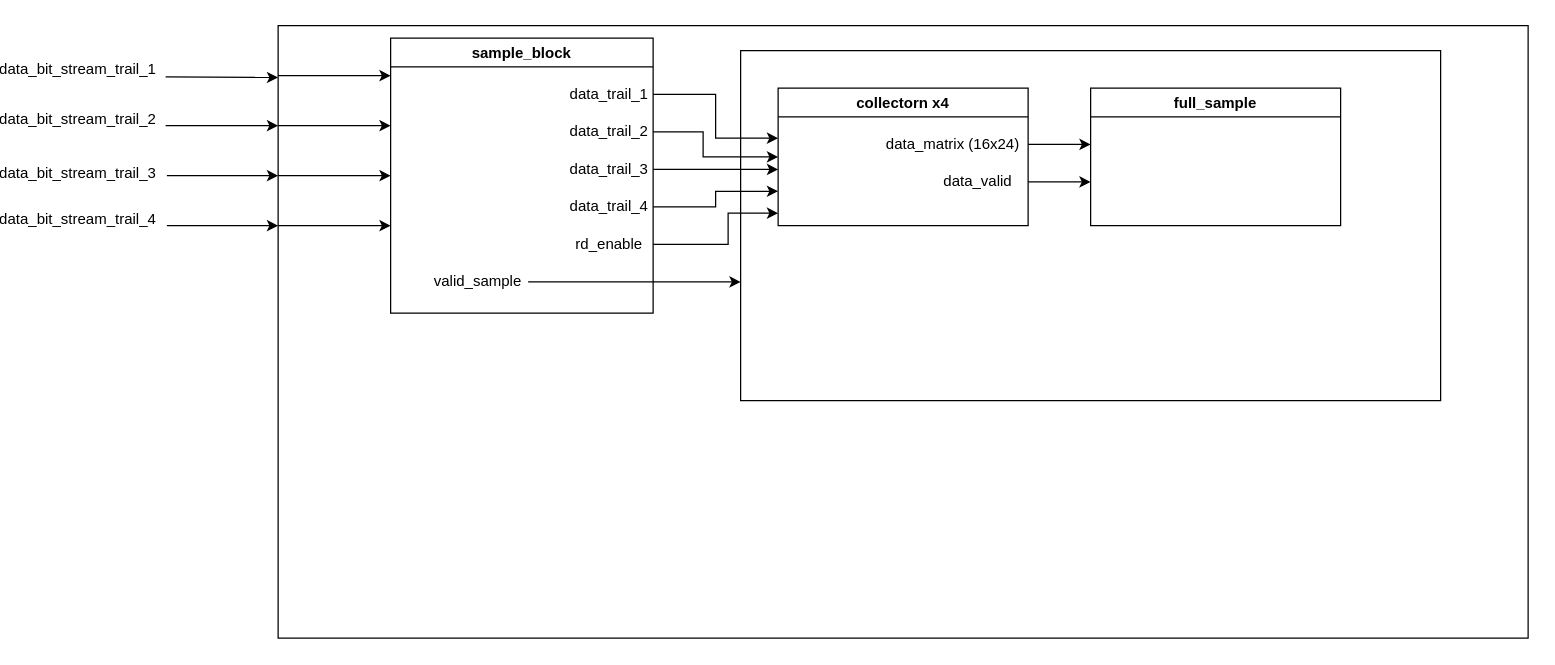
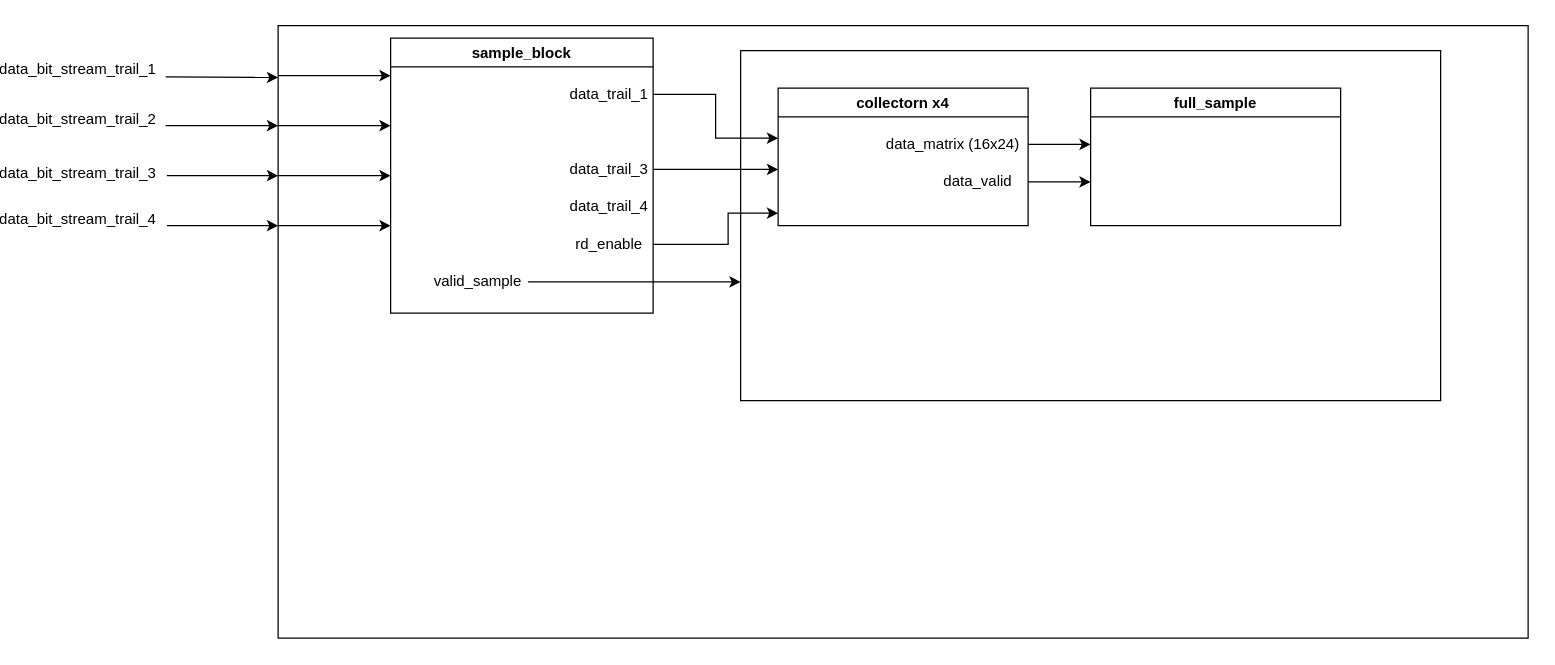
node "data_trail_2": removed
edge "data_trail_2" -> "collectorn x4": removed
edge "data_trail_4" -> "collectorn x4": removed
